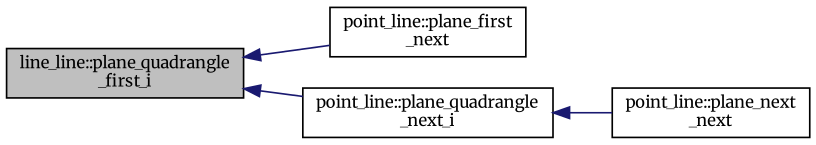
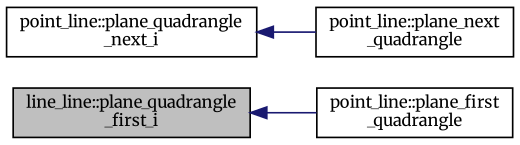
node "point_line::plane_first _next": label "point_line::plane_first _next" -> "point_line::plane_first _quadrangle"
edge "point_line::plane_quadrangle _next_i" -> "line_line::plane_quadrangle _first_i": removed
node "point_line::plane_next _next": label "point_line::plane_next _next" -> "point_line::plane_next _quadrangle"
